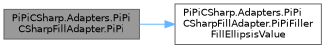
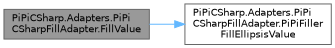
node "PiPiCSharp.Adapters.PiPi CSharpFillAdapter.PiPi": label "PiPiCSharp.Adapters.PiPi CSharpFillAdapter.PiPi" -> "PiPiCSharp.Adapters.PiPi CSharpFillAdapter.FillValue"
